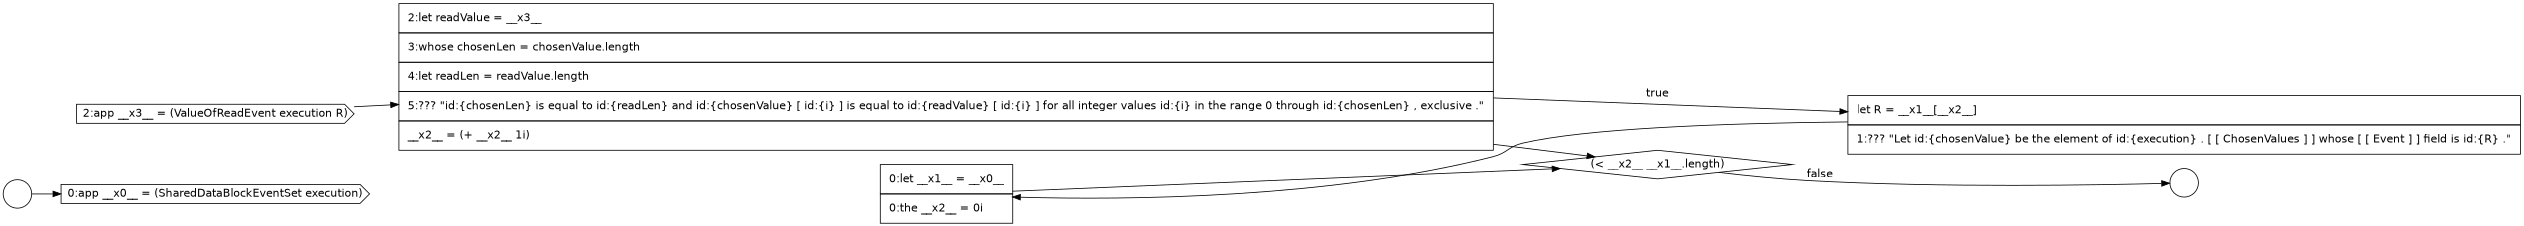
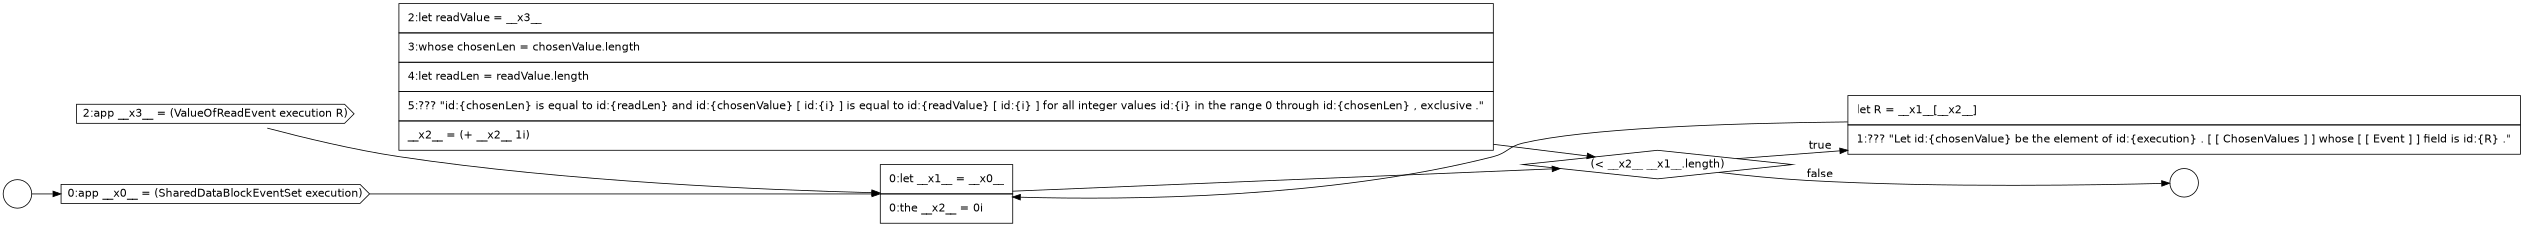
edge "2:let readValue = __x3__" -> "let R = __x1__[__x2__]": now "(< __x2__ __x1__.length)" -> "let R = __x1__[__x2__]"
edge "2:app __x3__ = (ValueOfReadEvent execution R)" -> "2:let readValue = __x3__": now "2:app __x3__ = (ValueOfReadEvent execution R)" -> "0:let __x1__ = __x0__"
edge "0:app __x0__ = (SharedDataBlockEventSet execution)" -> "0:let __x1__ = __x0__": added
